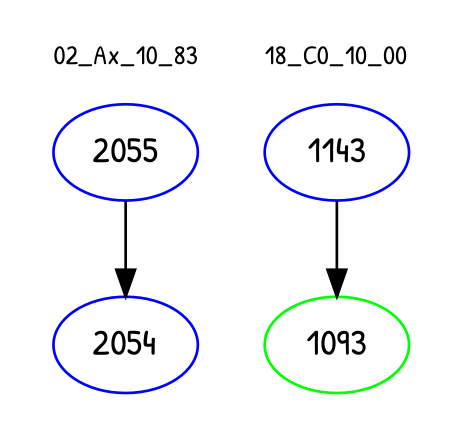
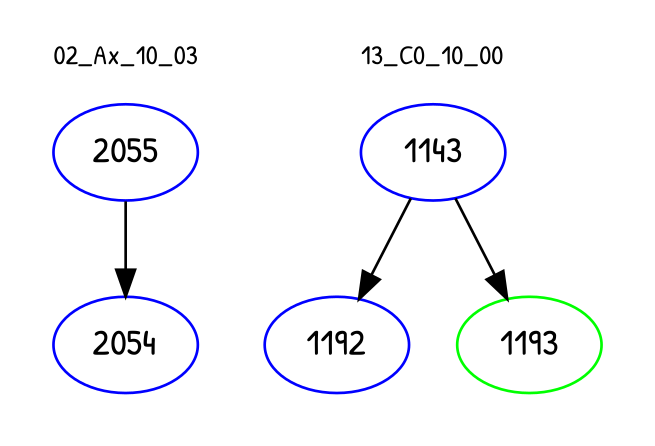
cluster "02_Ax_10_83": label "02_Ax_10_83" -> "02_Ax_10_03"
cluster "18_C0_10_00": label "18_C0_10_00" -> "13_C0_10_00"
node "1093": label "1093" -> "1193"
node "1192": added
